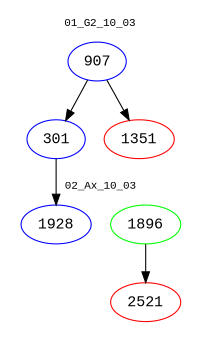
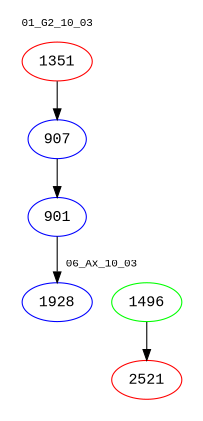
edge "907" -> "1351": reversed
node "301": label "301" -> "901"
cluster "02_Ax_10_03": label "02_Ax_10_03" -> "06_Ax_10_03"
node "1896": label "1896" -> "1496"
